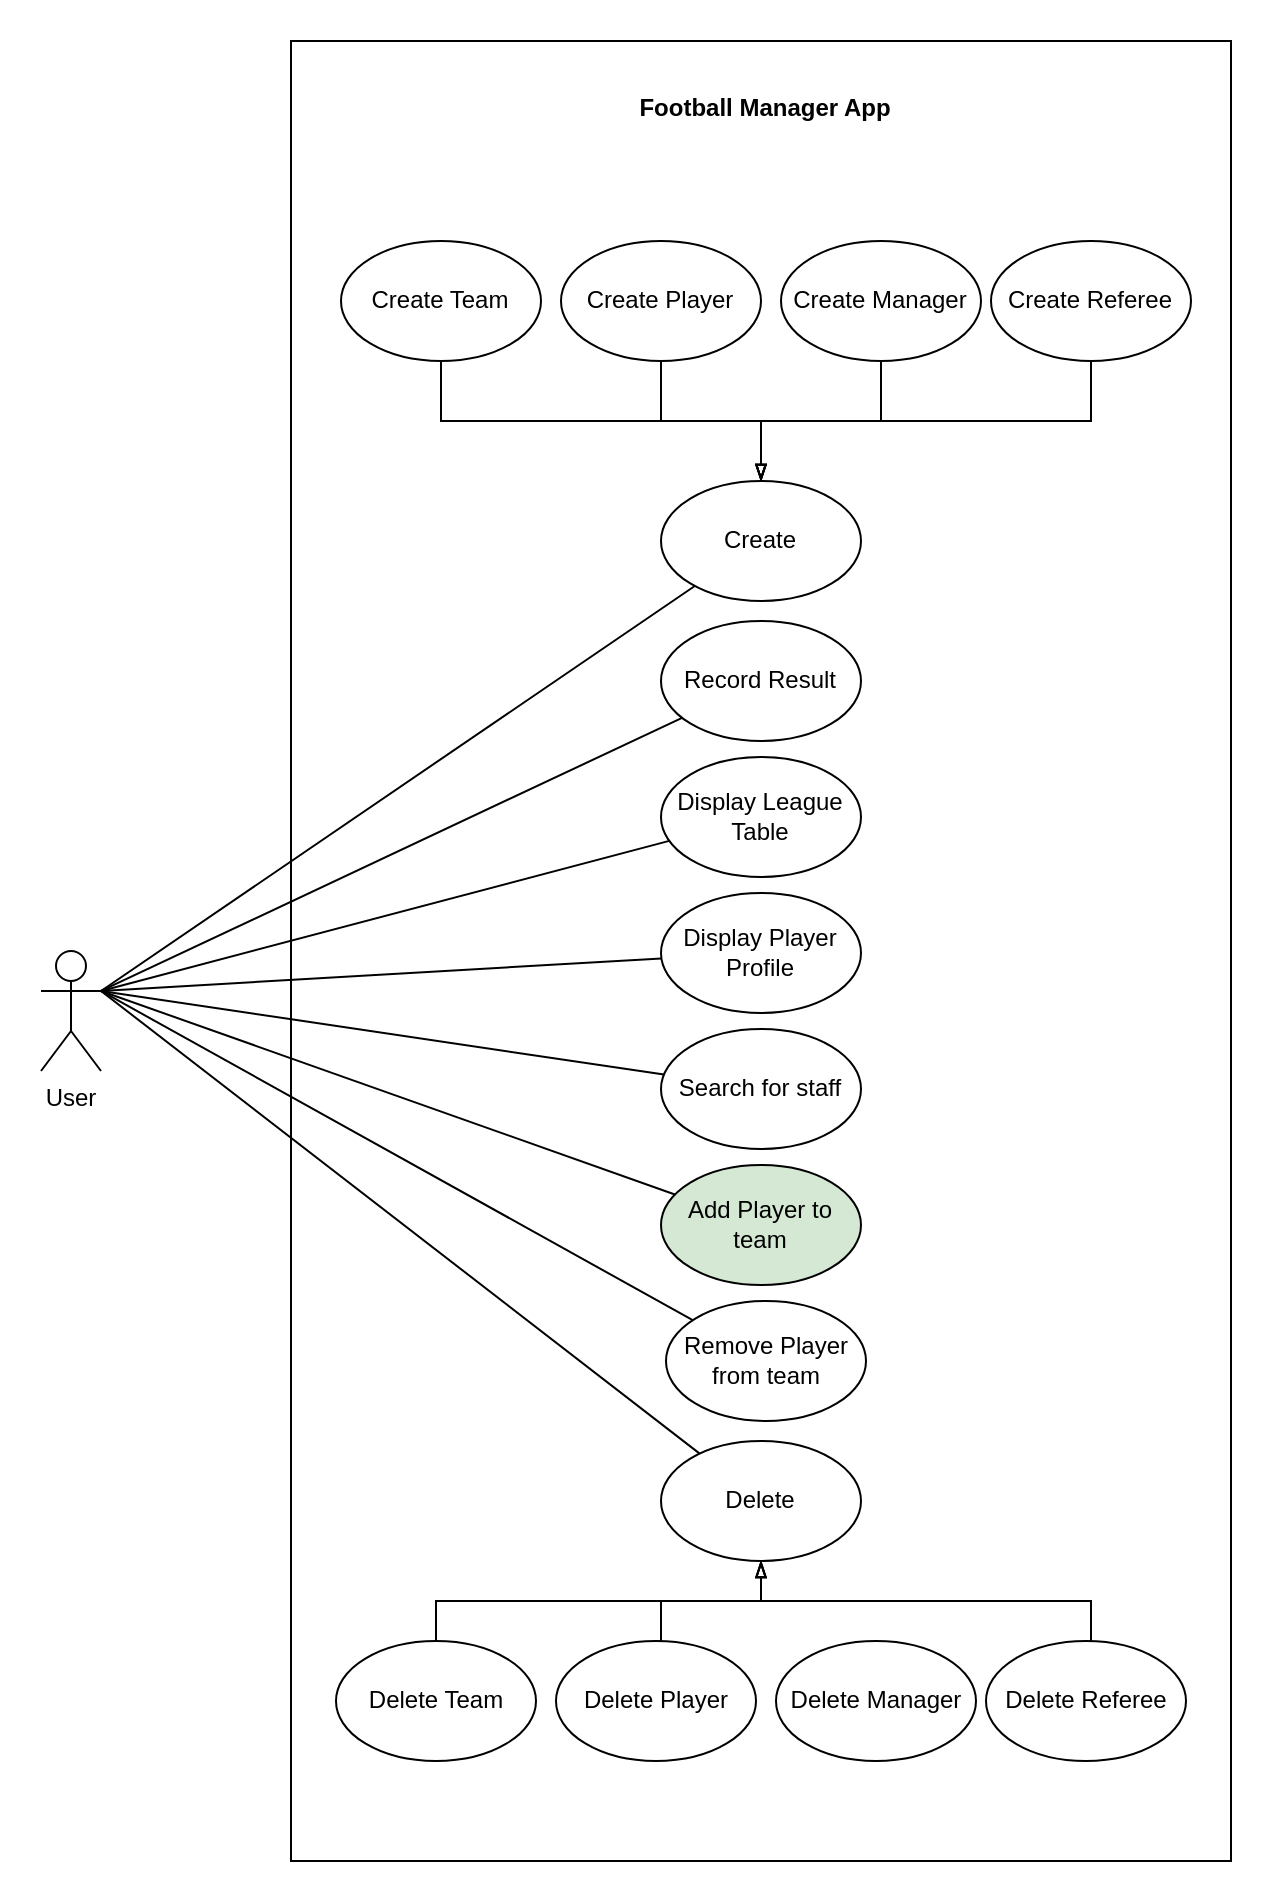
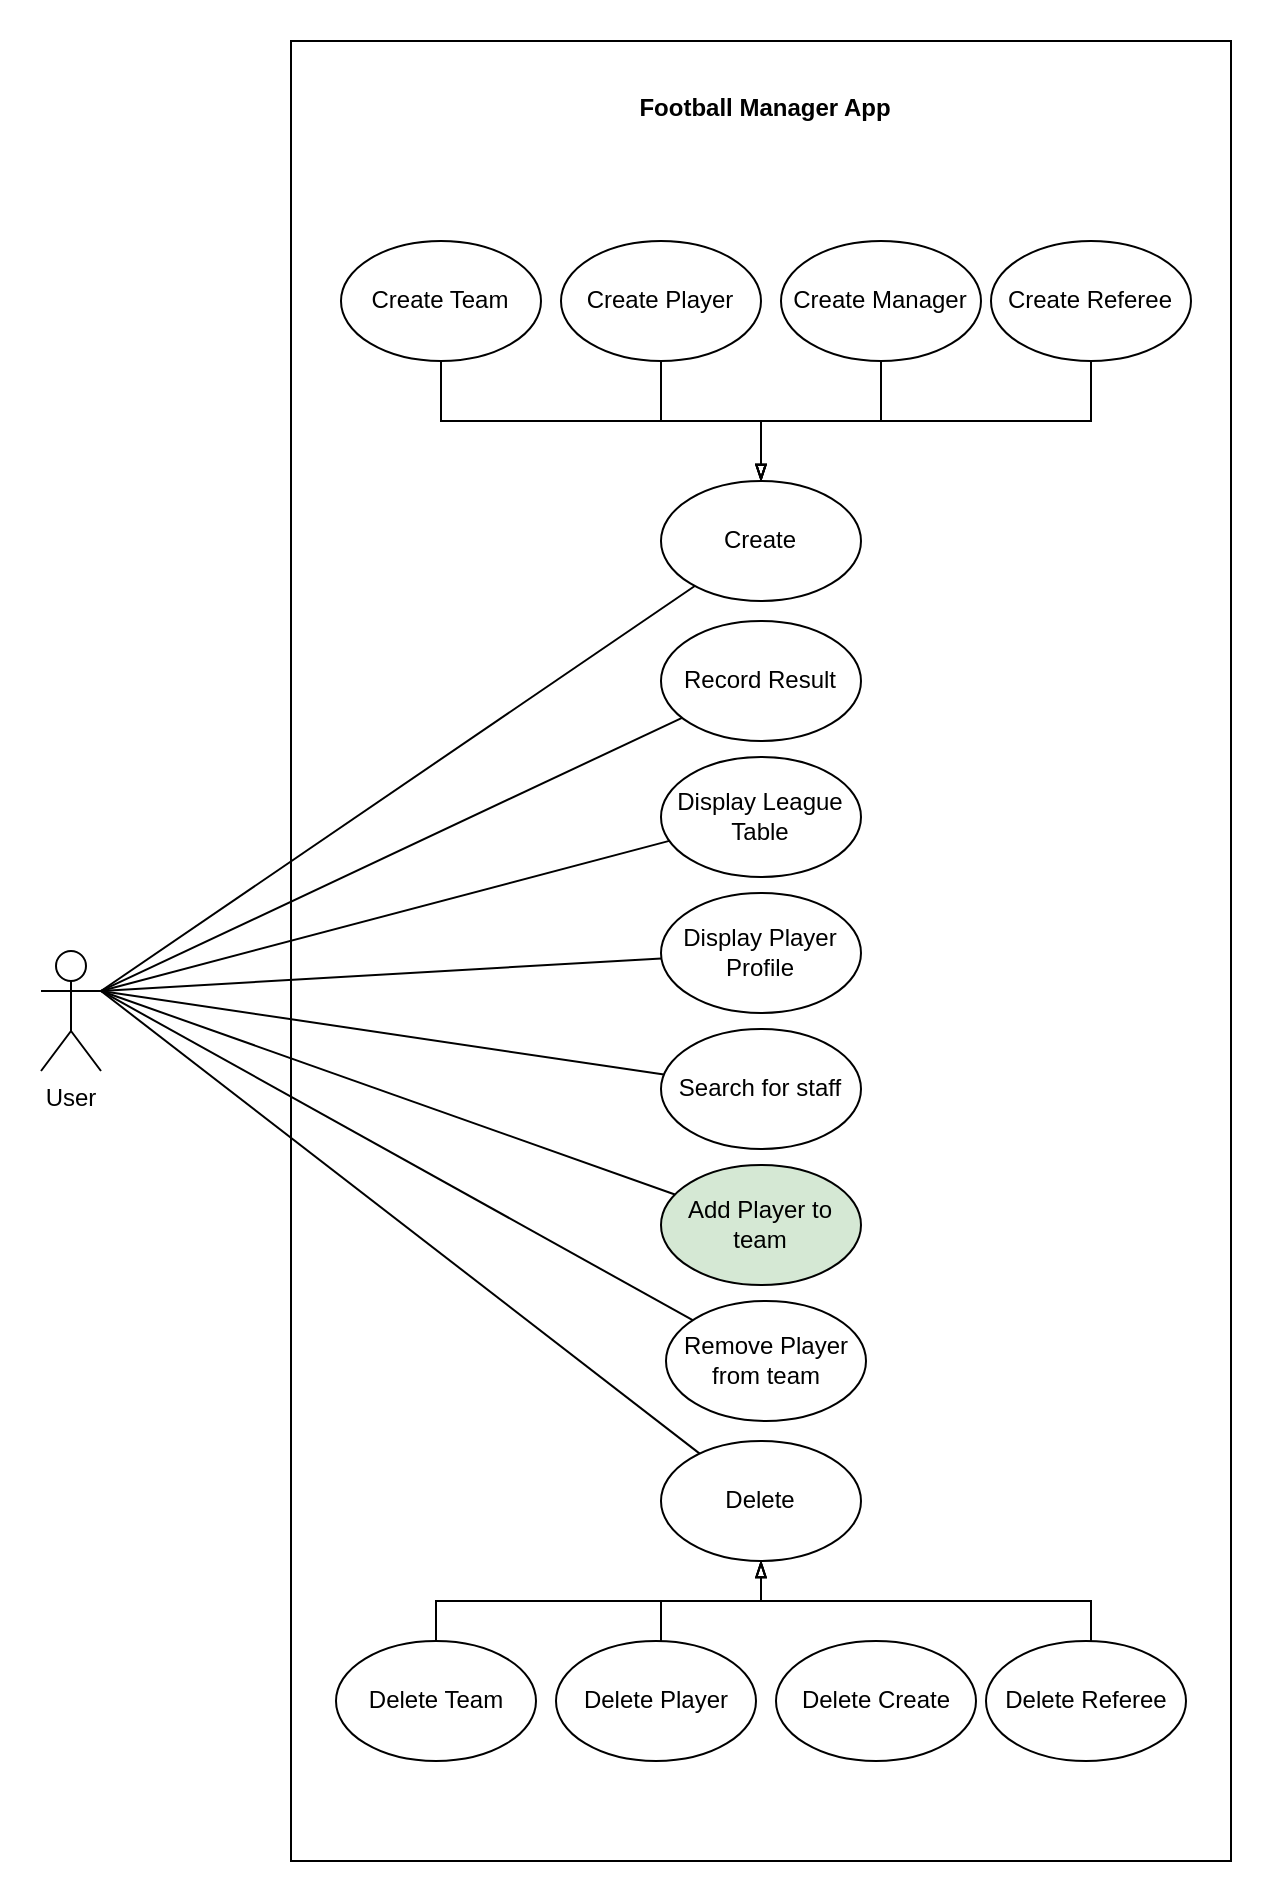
node "Delete Manager": label "Delete Manager" -> "Delete Create"
